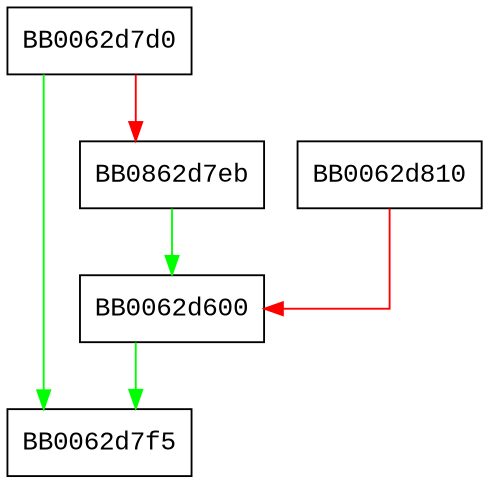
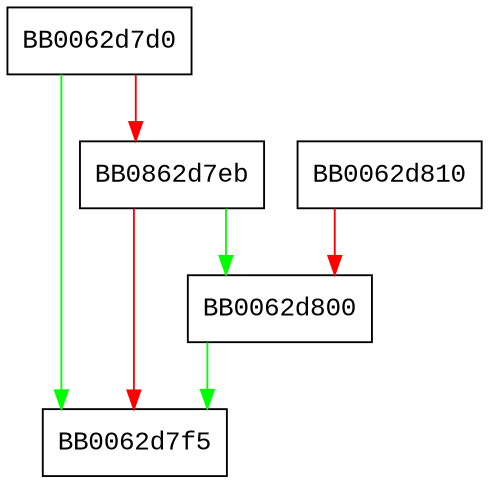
edge "BB0862d7eb" -> "BB0062d7f5": added
node "BB0062d600": label "BB0062d600" -> "BB0062d800"
